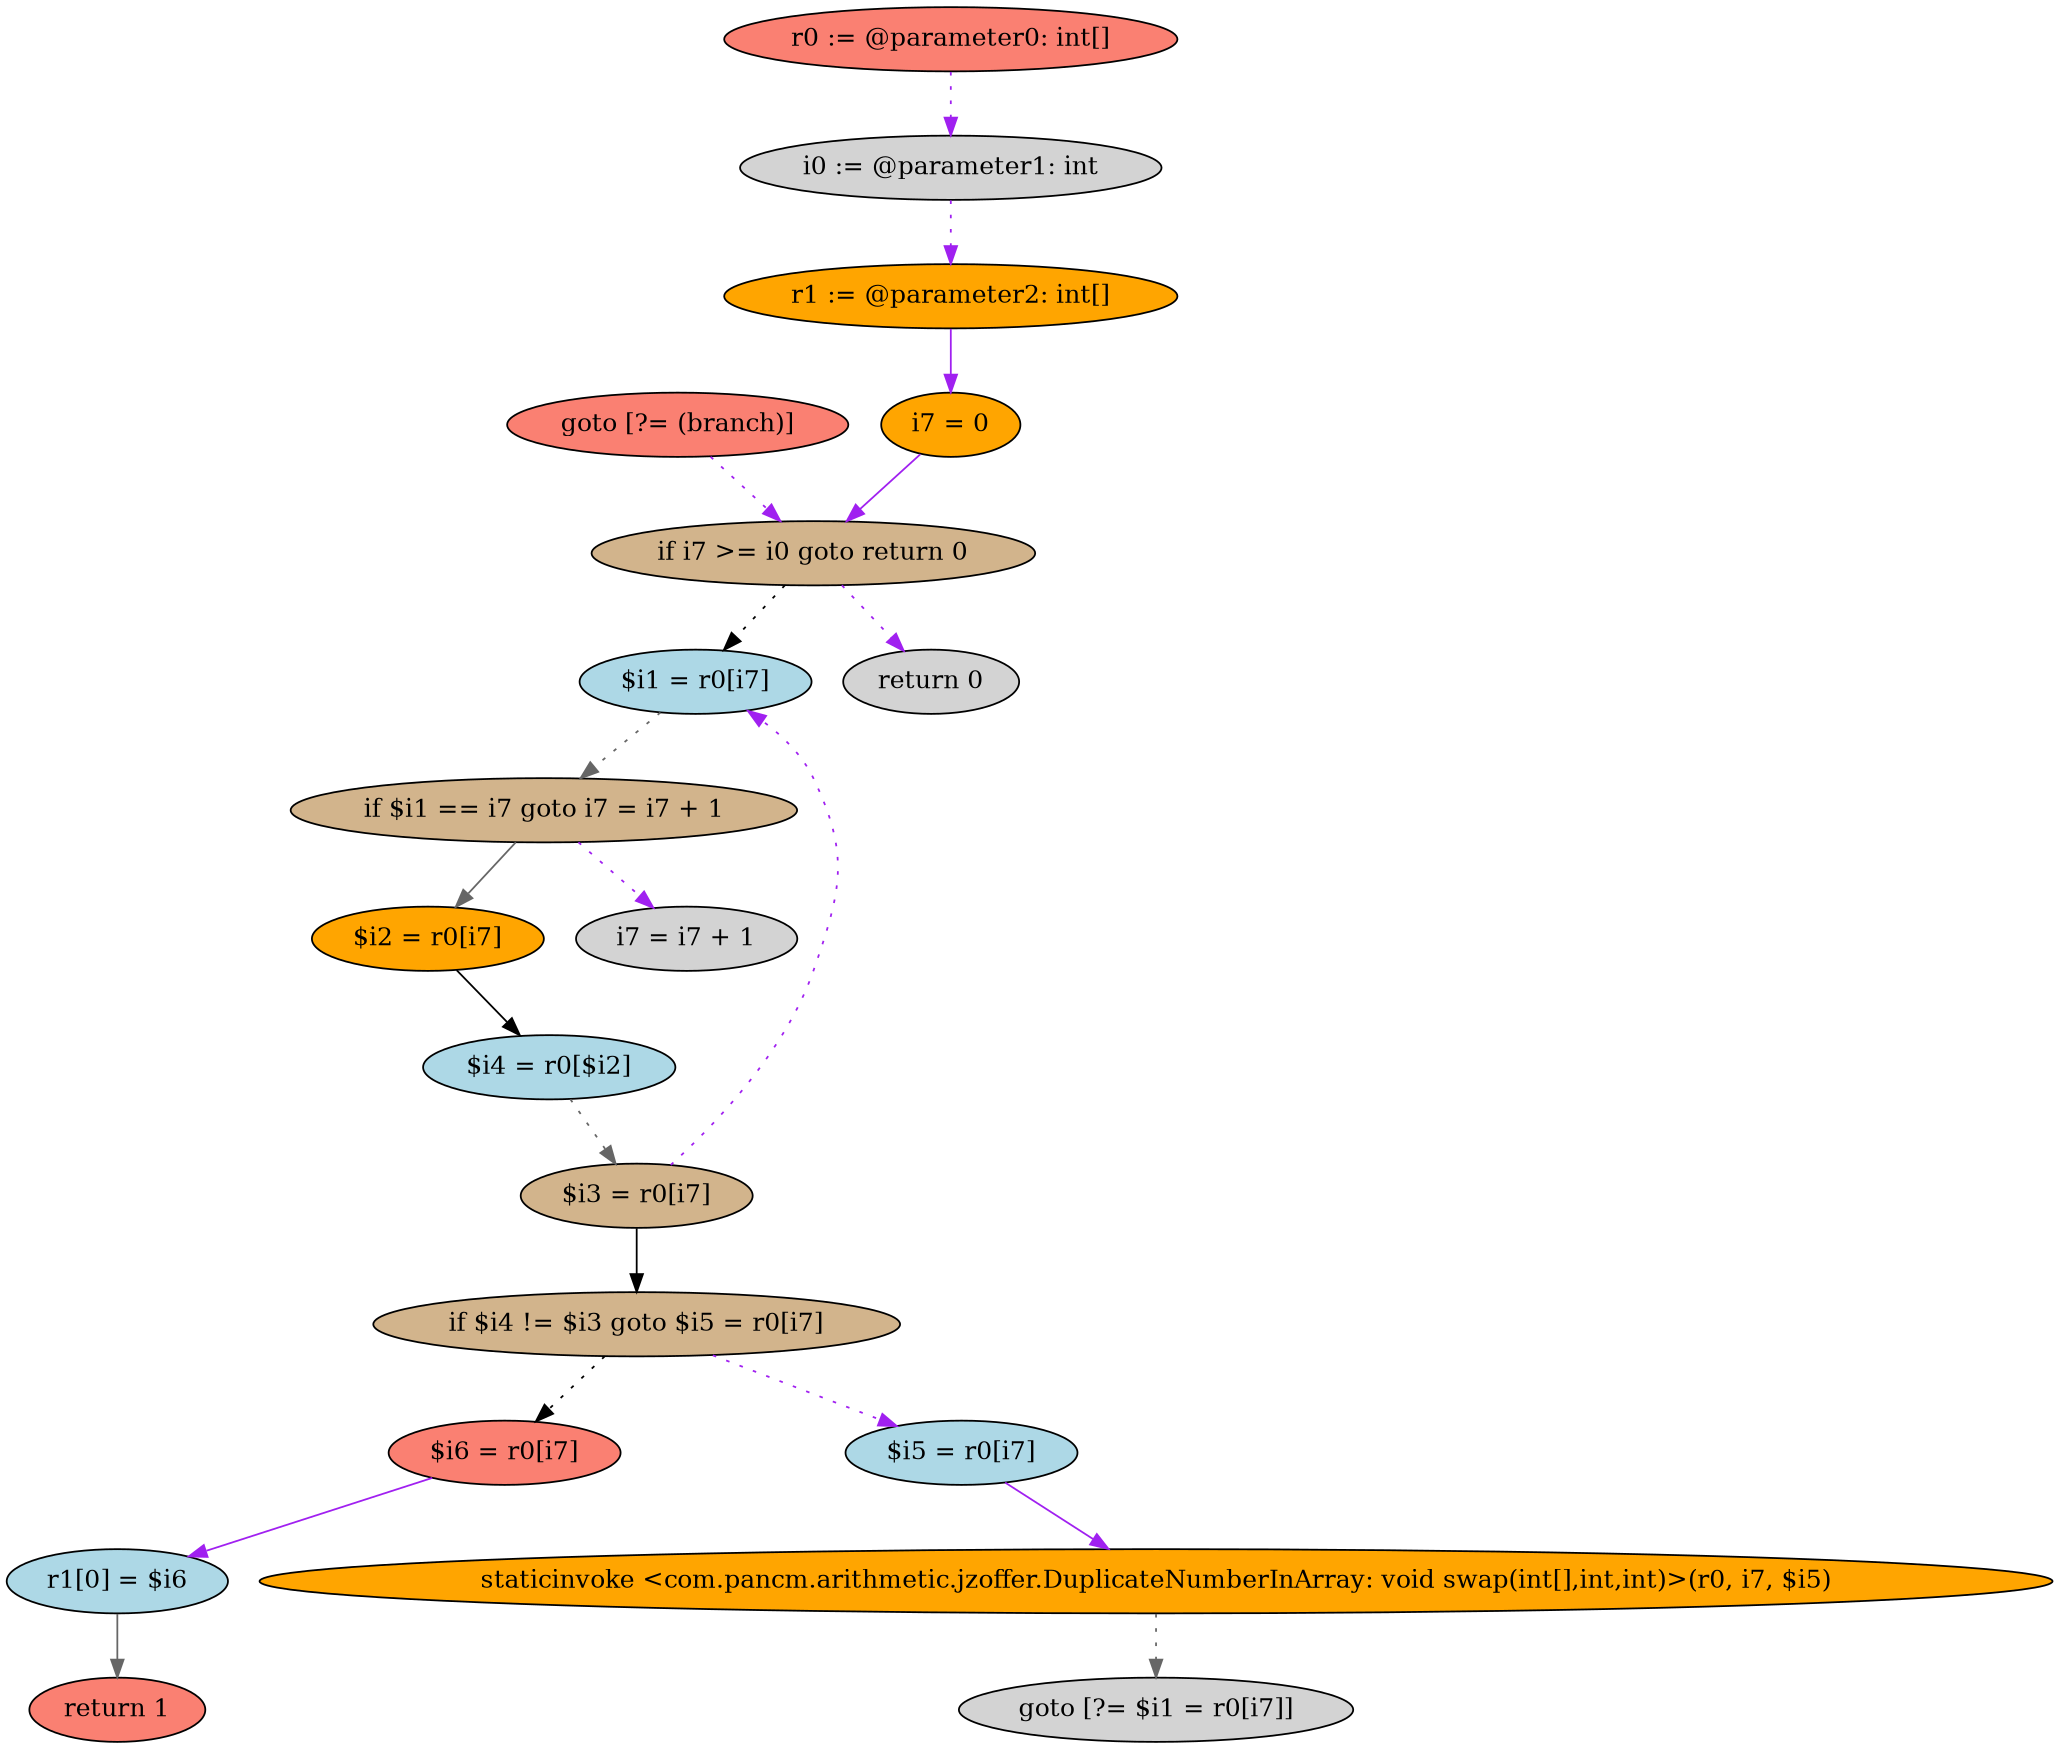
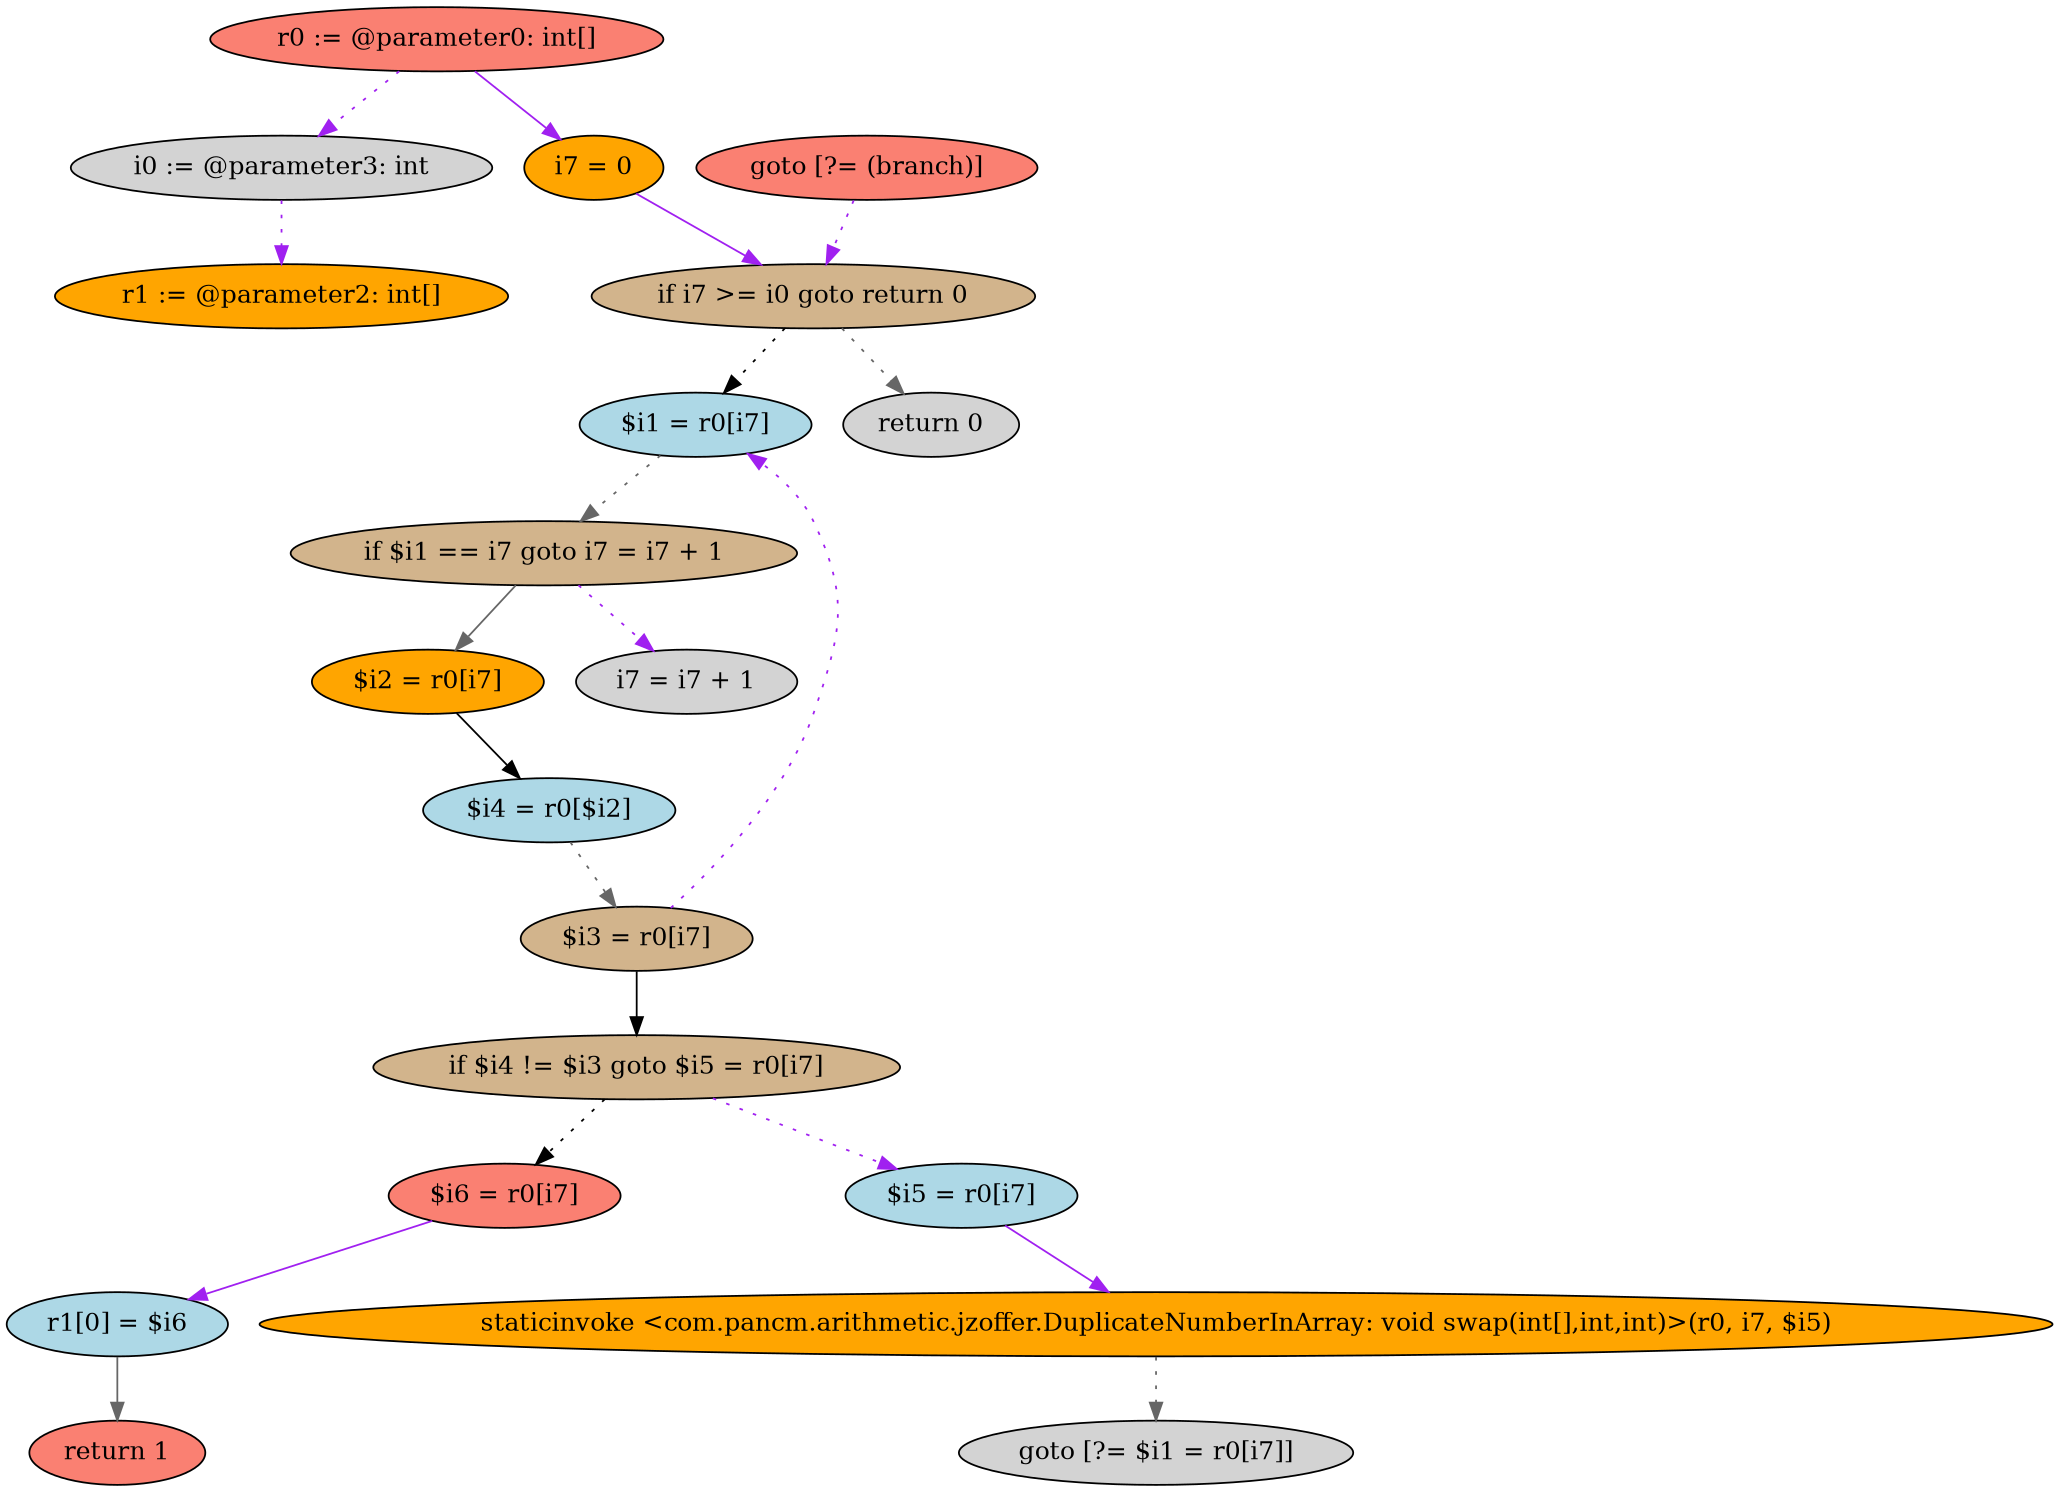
node "i0 := @parameter1: int": label "i0 := @parameter1: int" -> "i0 := @parameter3: int"
edge "r1 := @parameter2: int[]" -> "i7 = 0": now "r0 := @parameter0: int[]" -> "i7 = 0"
edge "if i7 >= i0 goto return 0" -> "return 0": color purple -> gray40
